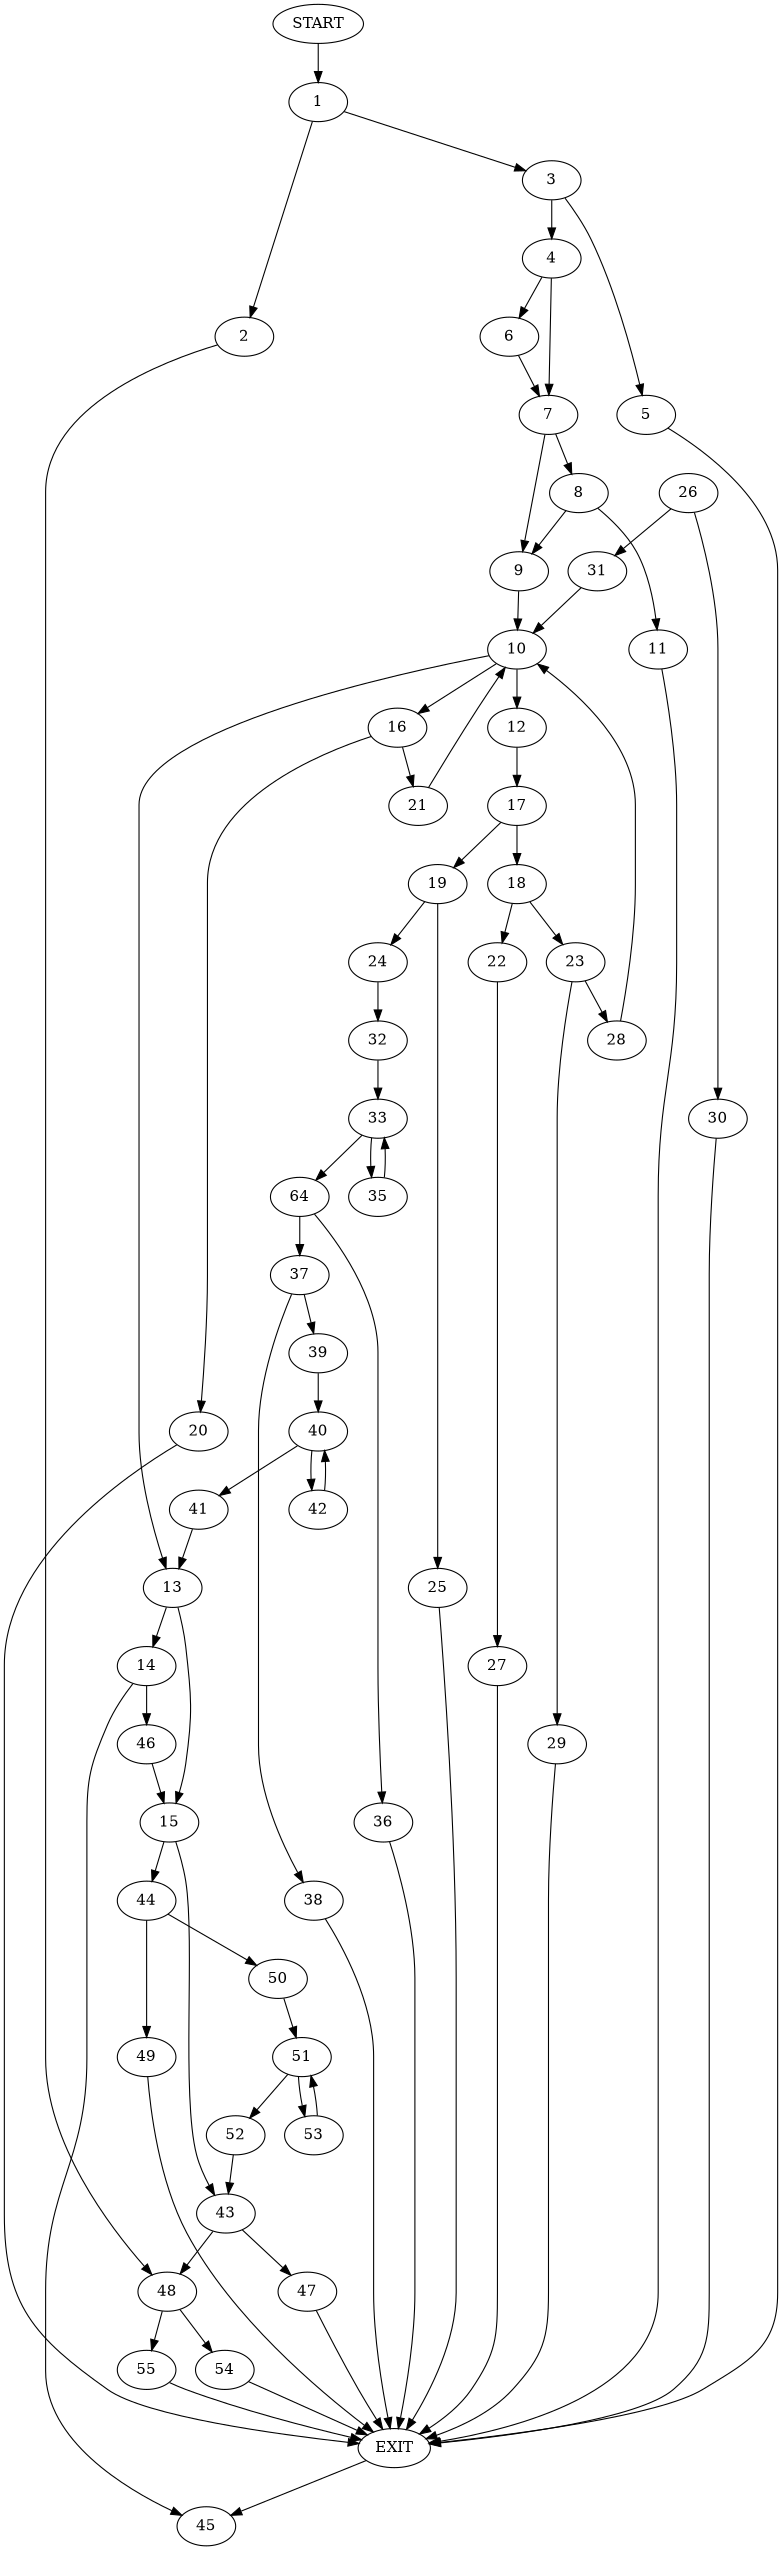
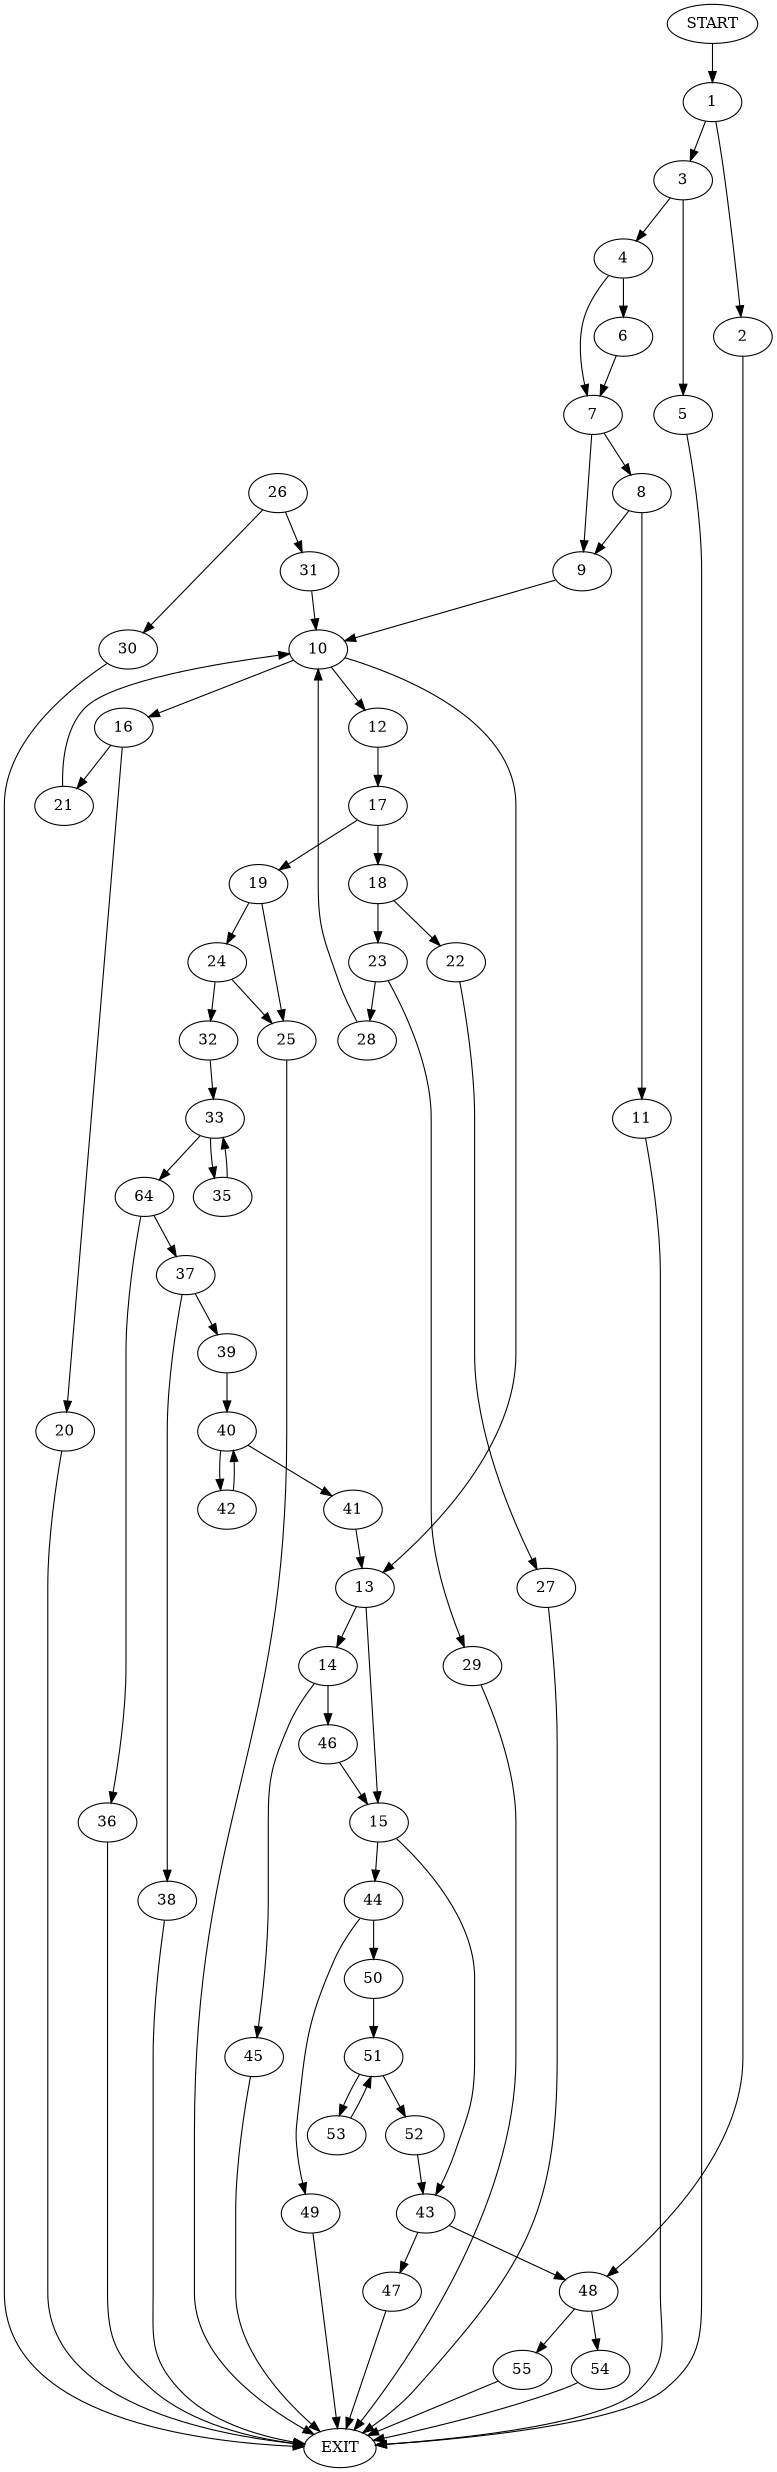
edge "24" -> "25": added
edge "EXIT" -> "45": reversed
